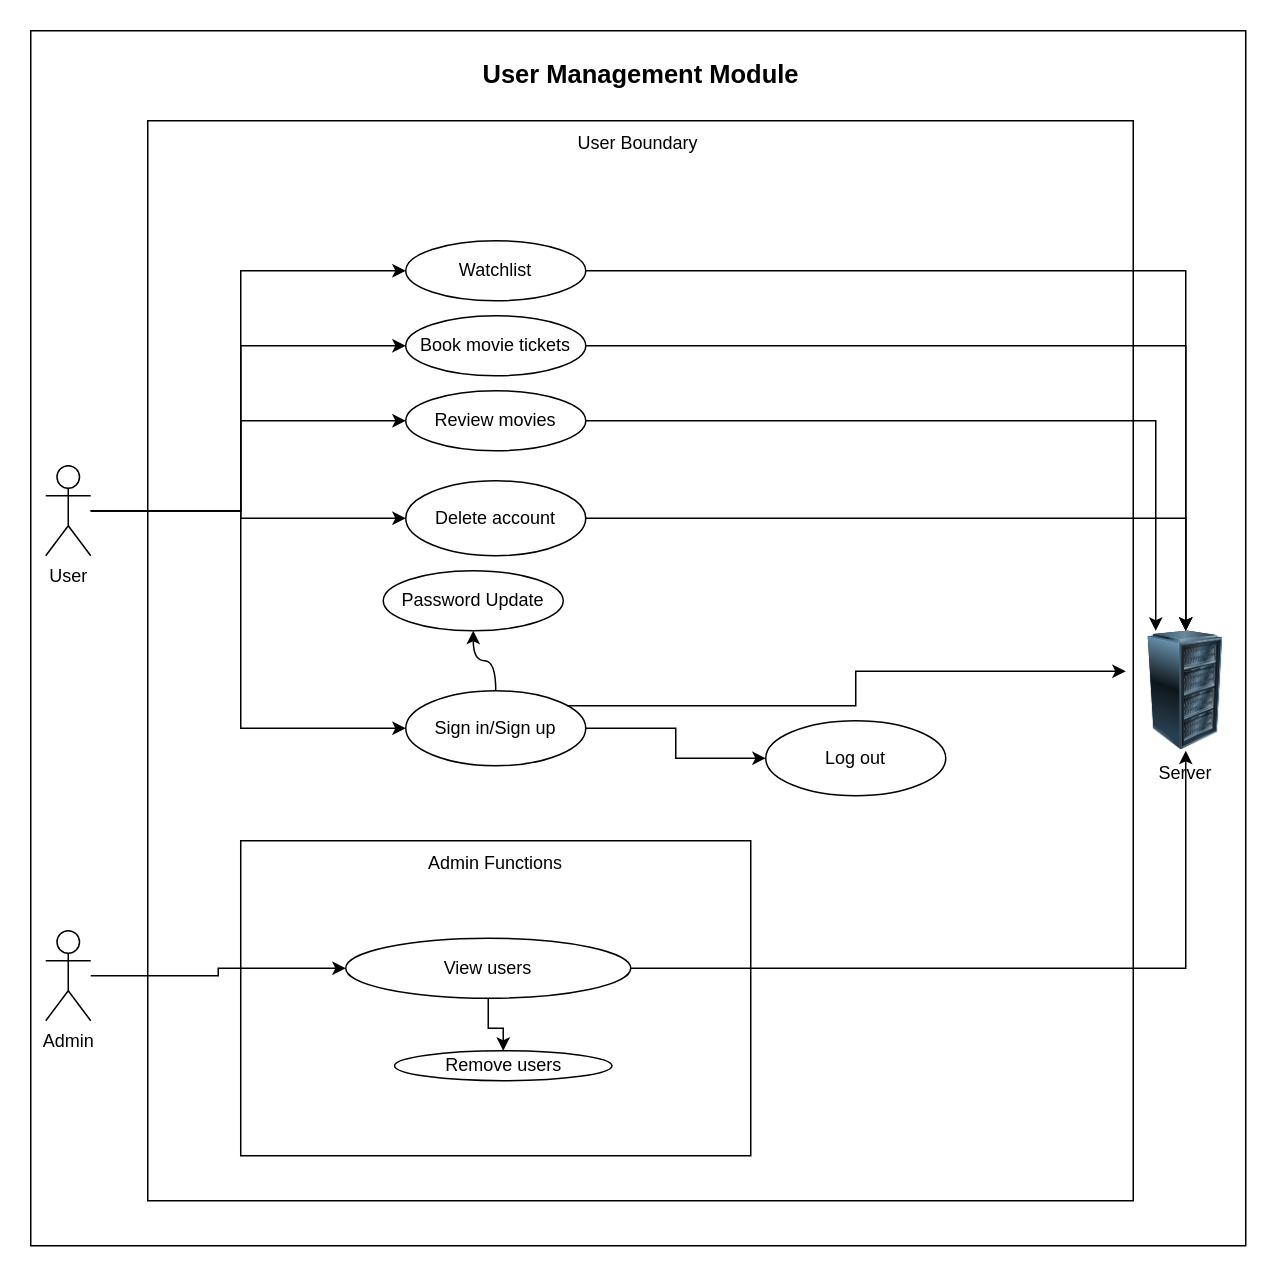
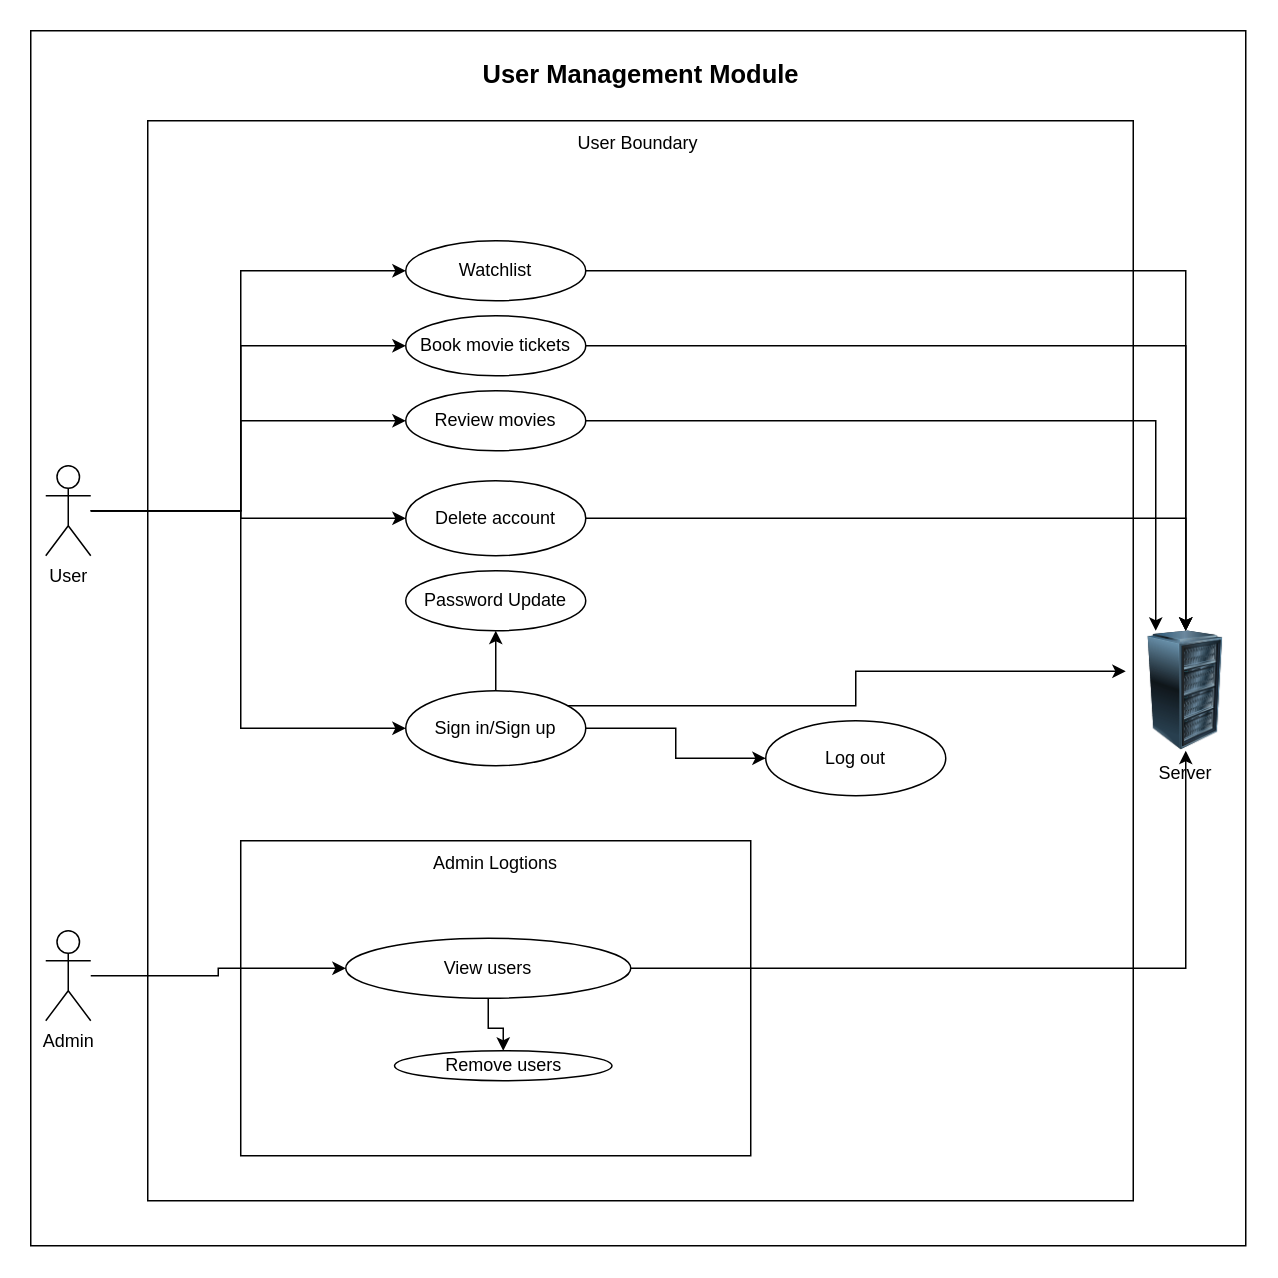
node "Password Update": moved (473, 601) -> (496, 601)
node "Admin Functions": label "Admin Functions" -> "Admin Logtions"
